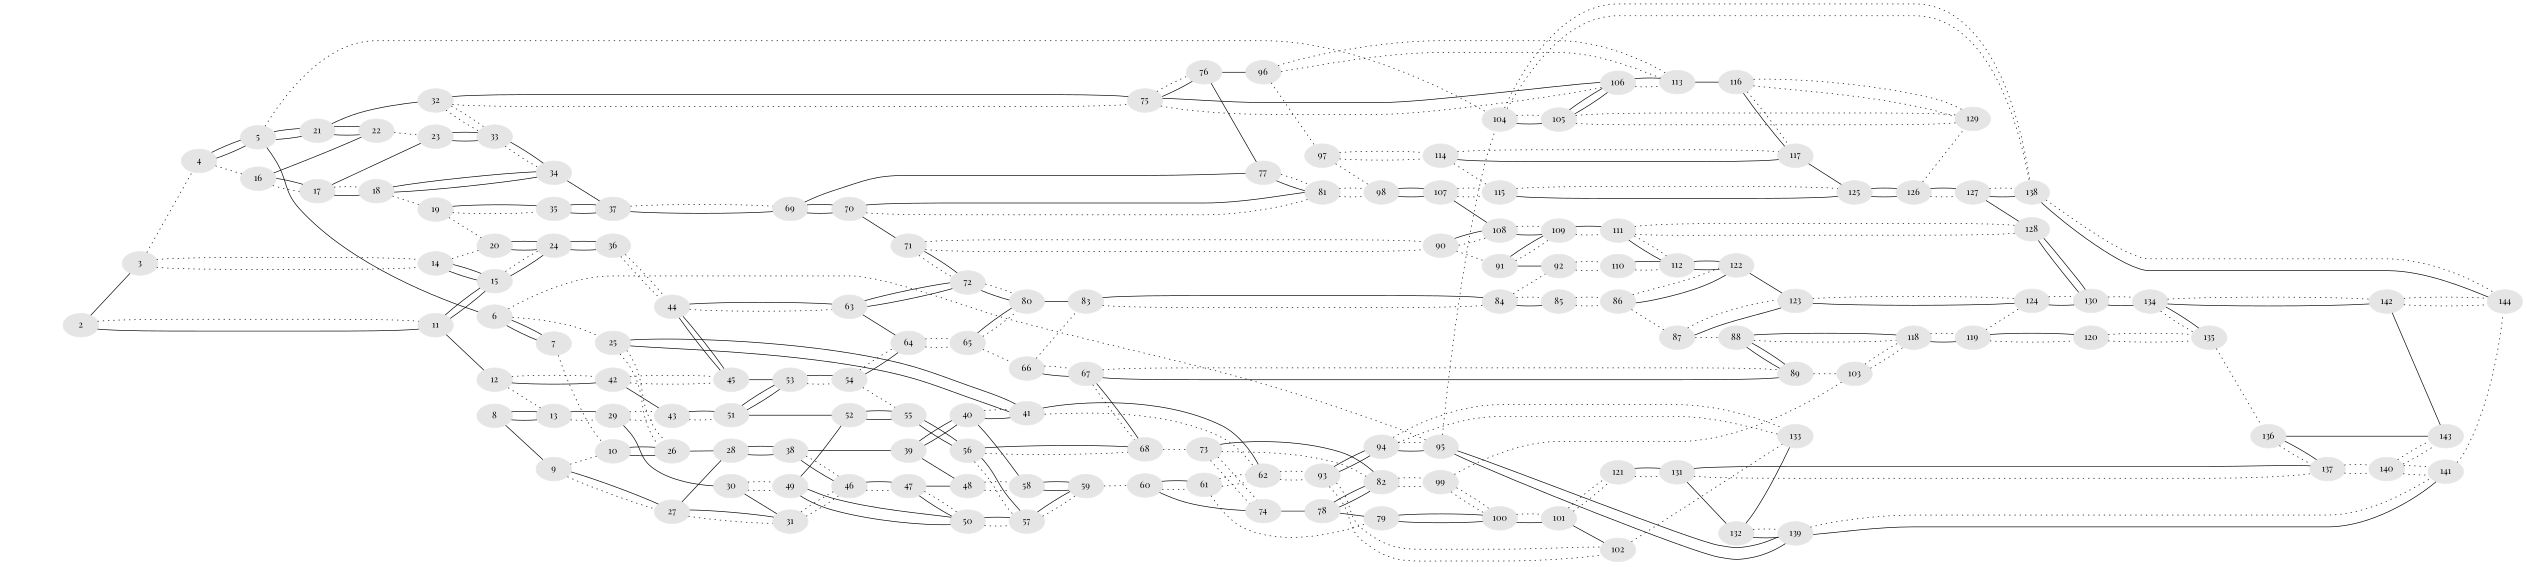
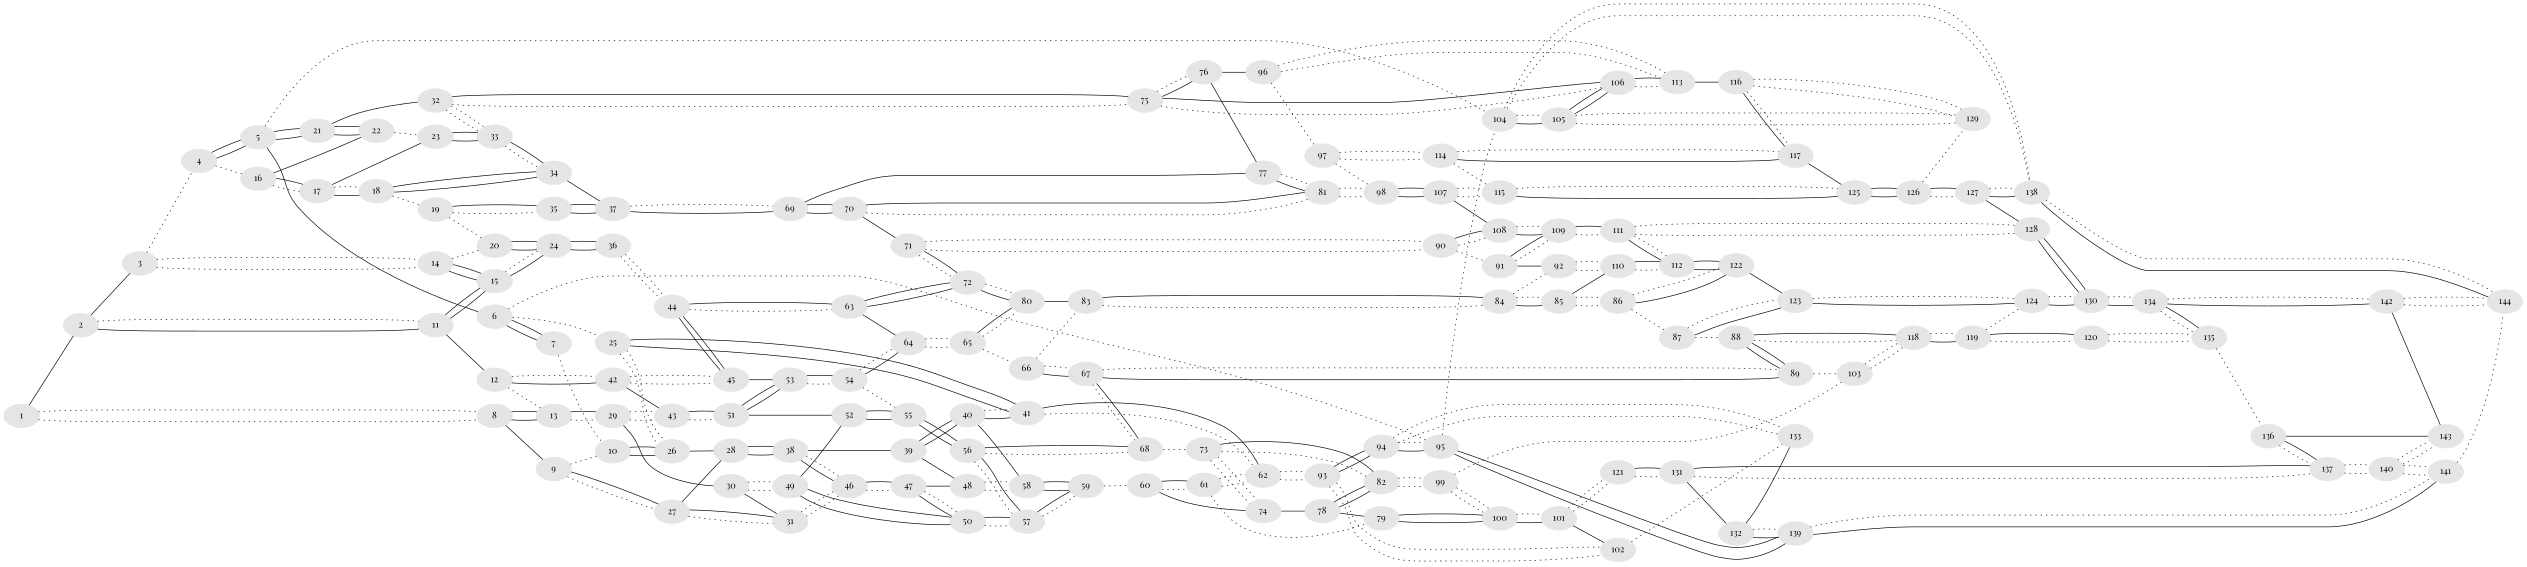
edge "110" -- "85": added
node "1": added
